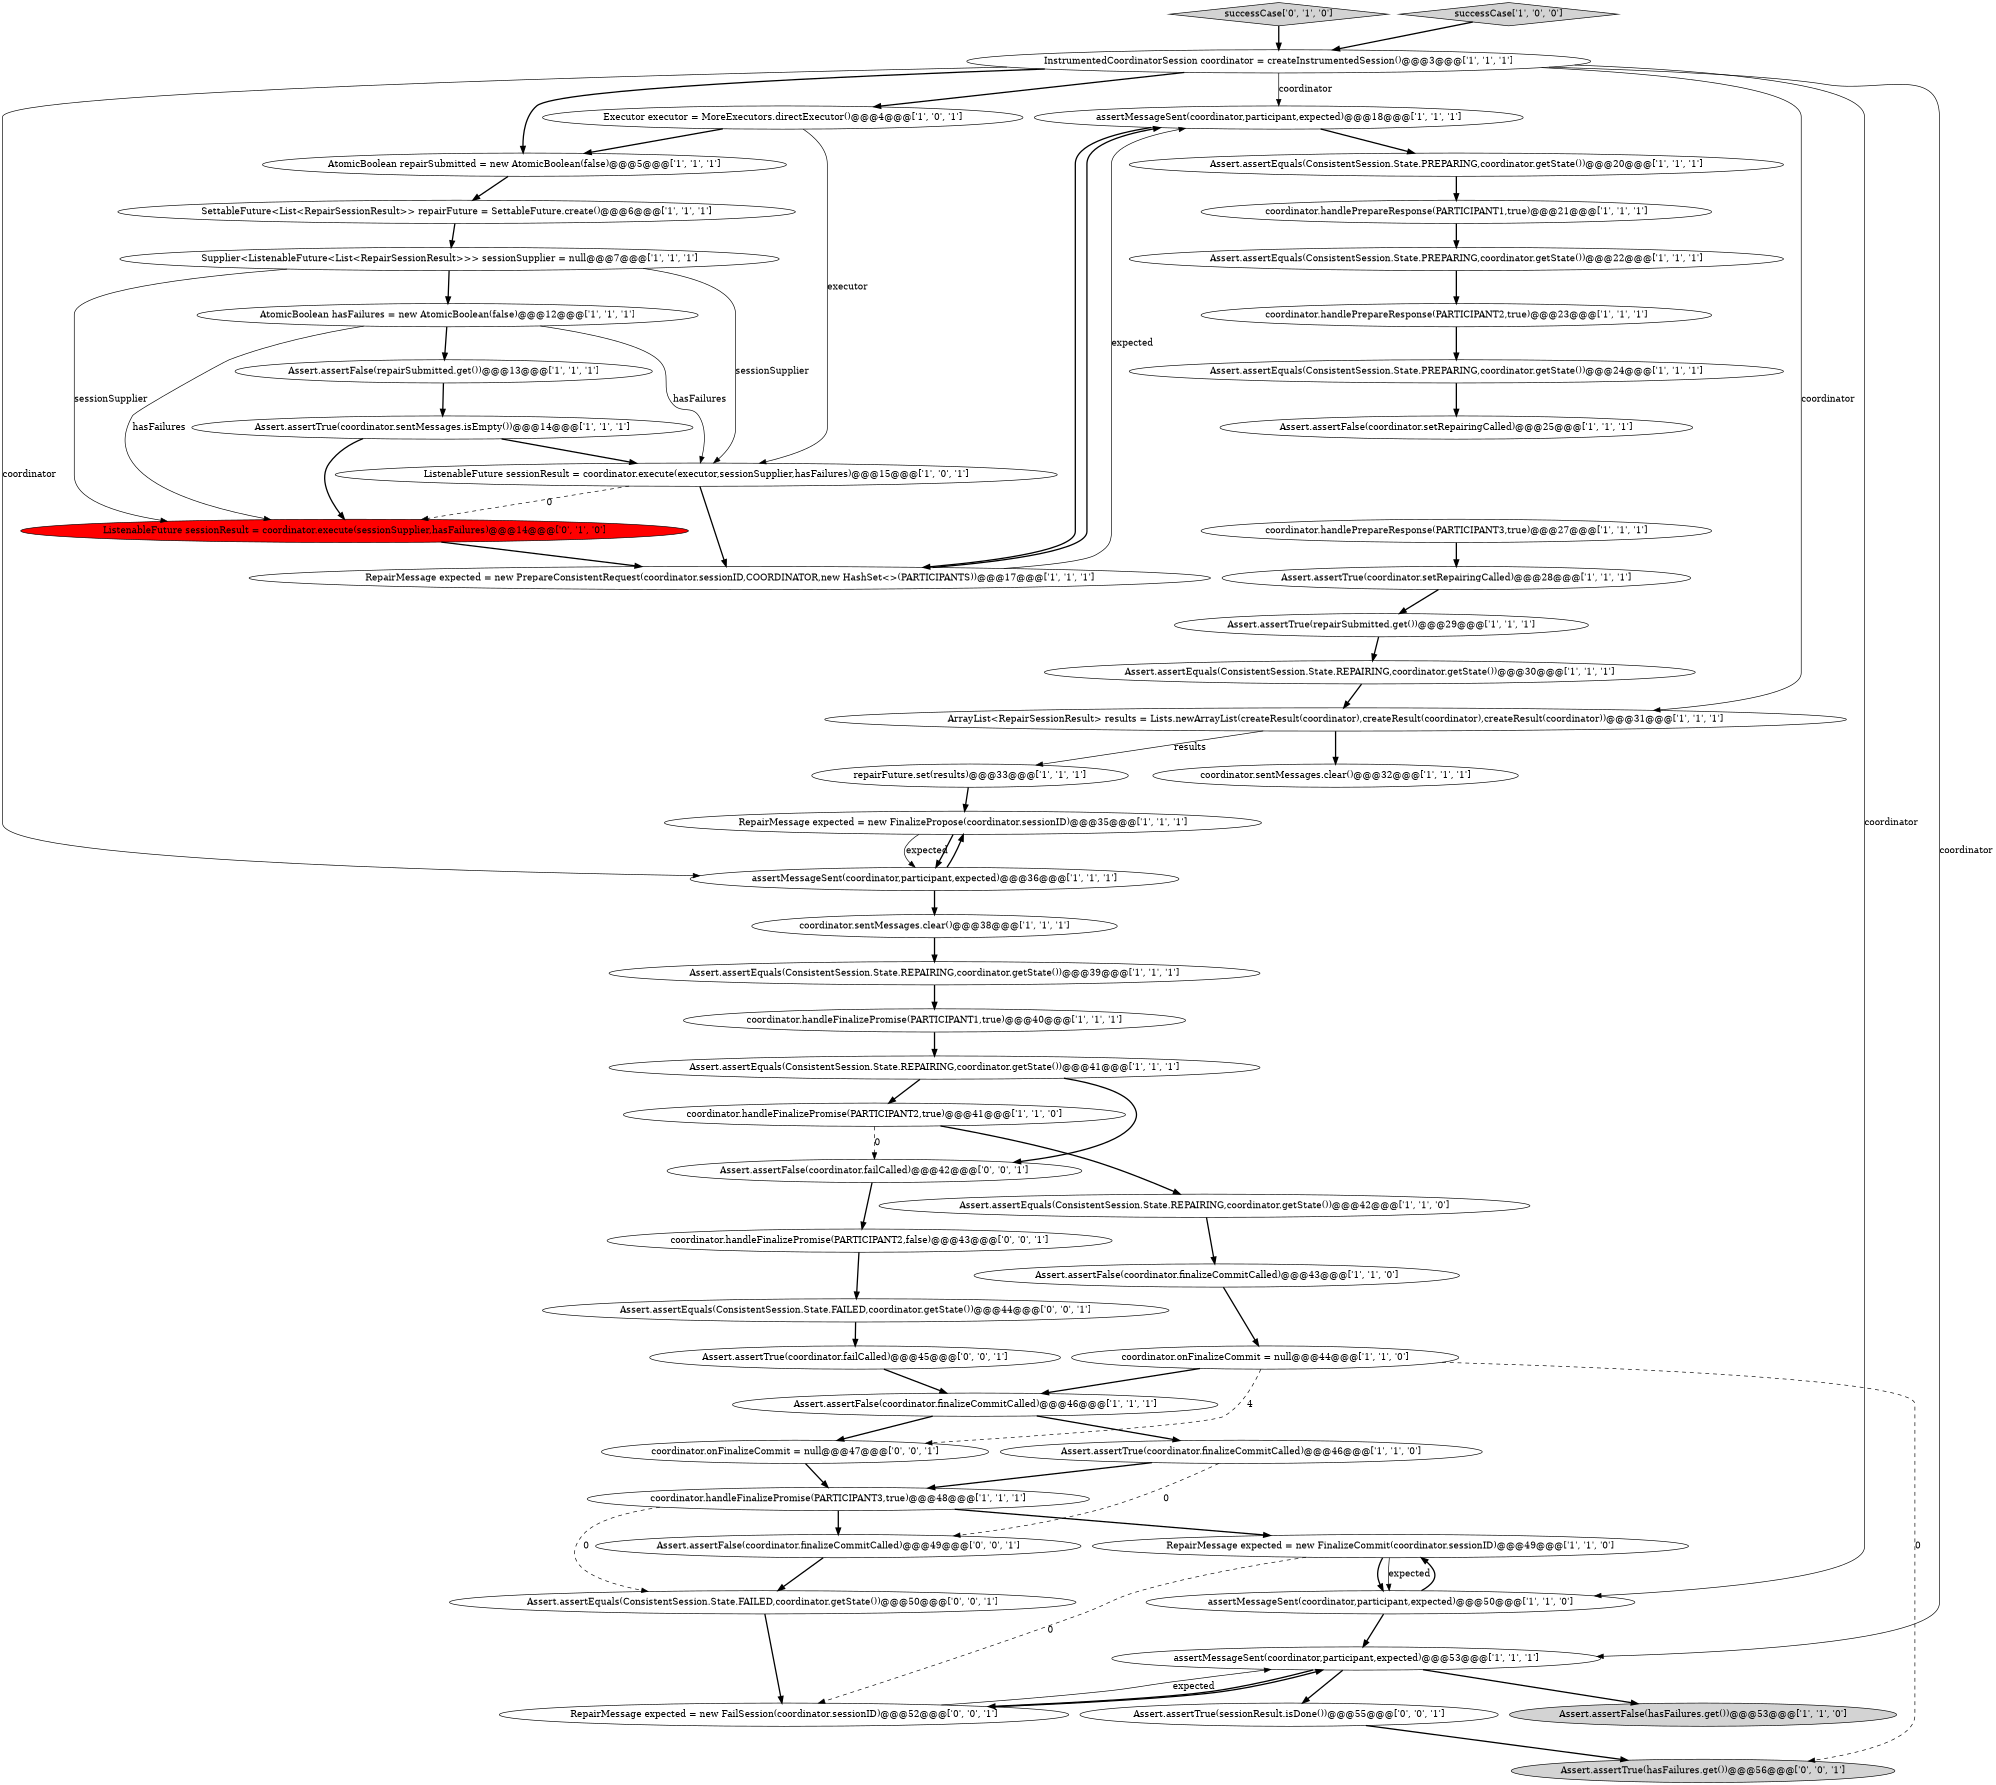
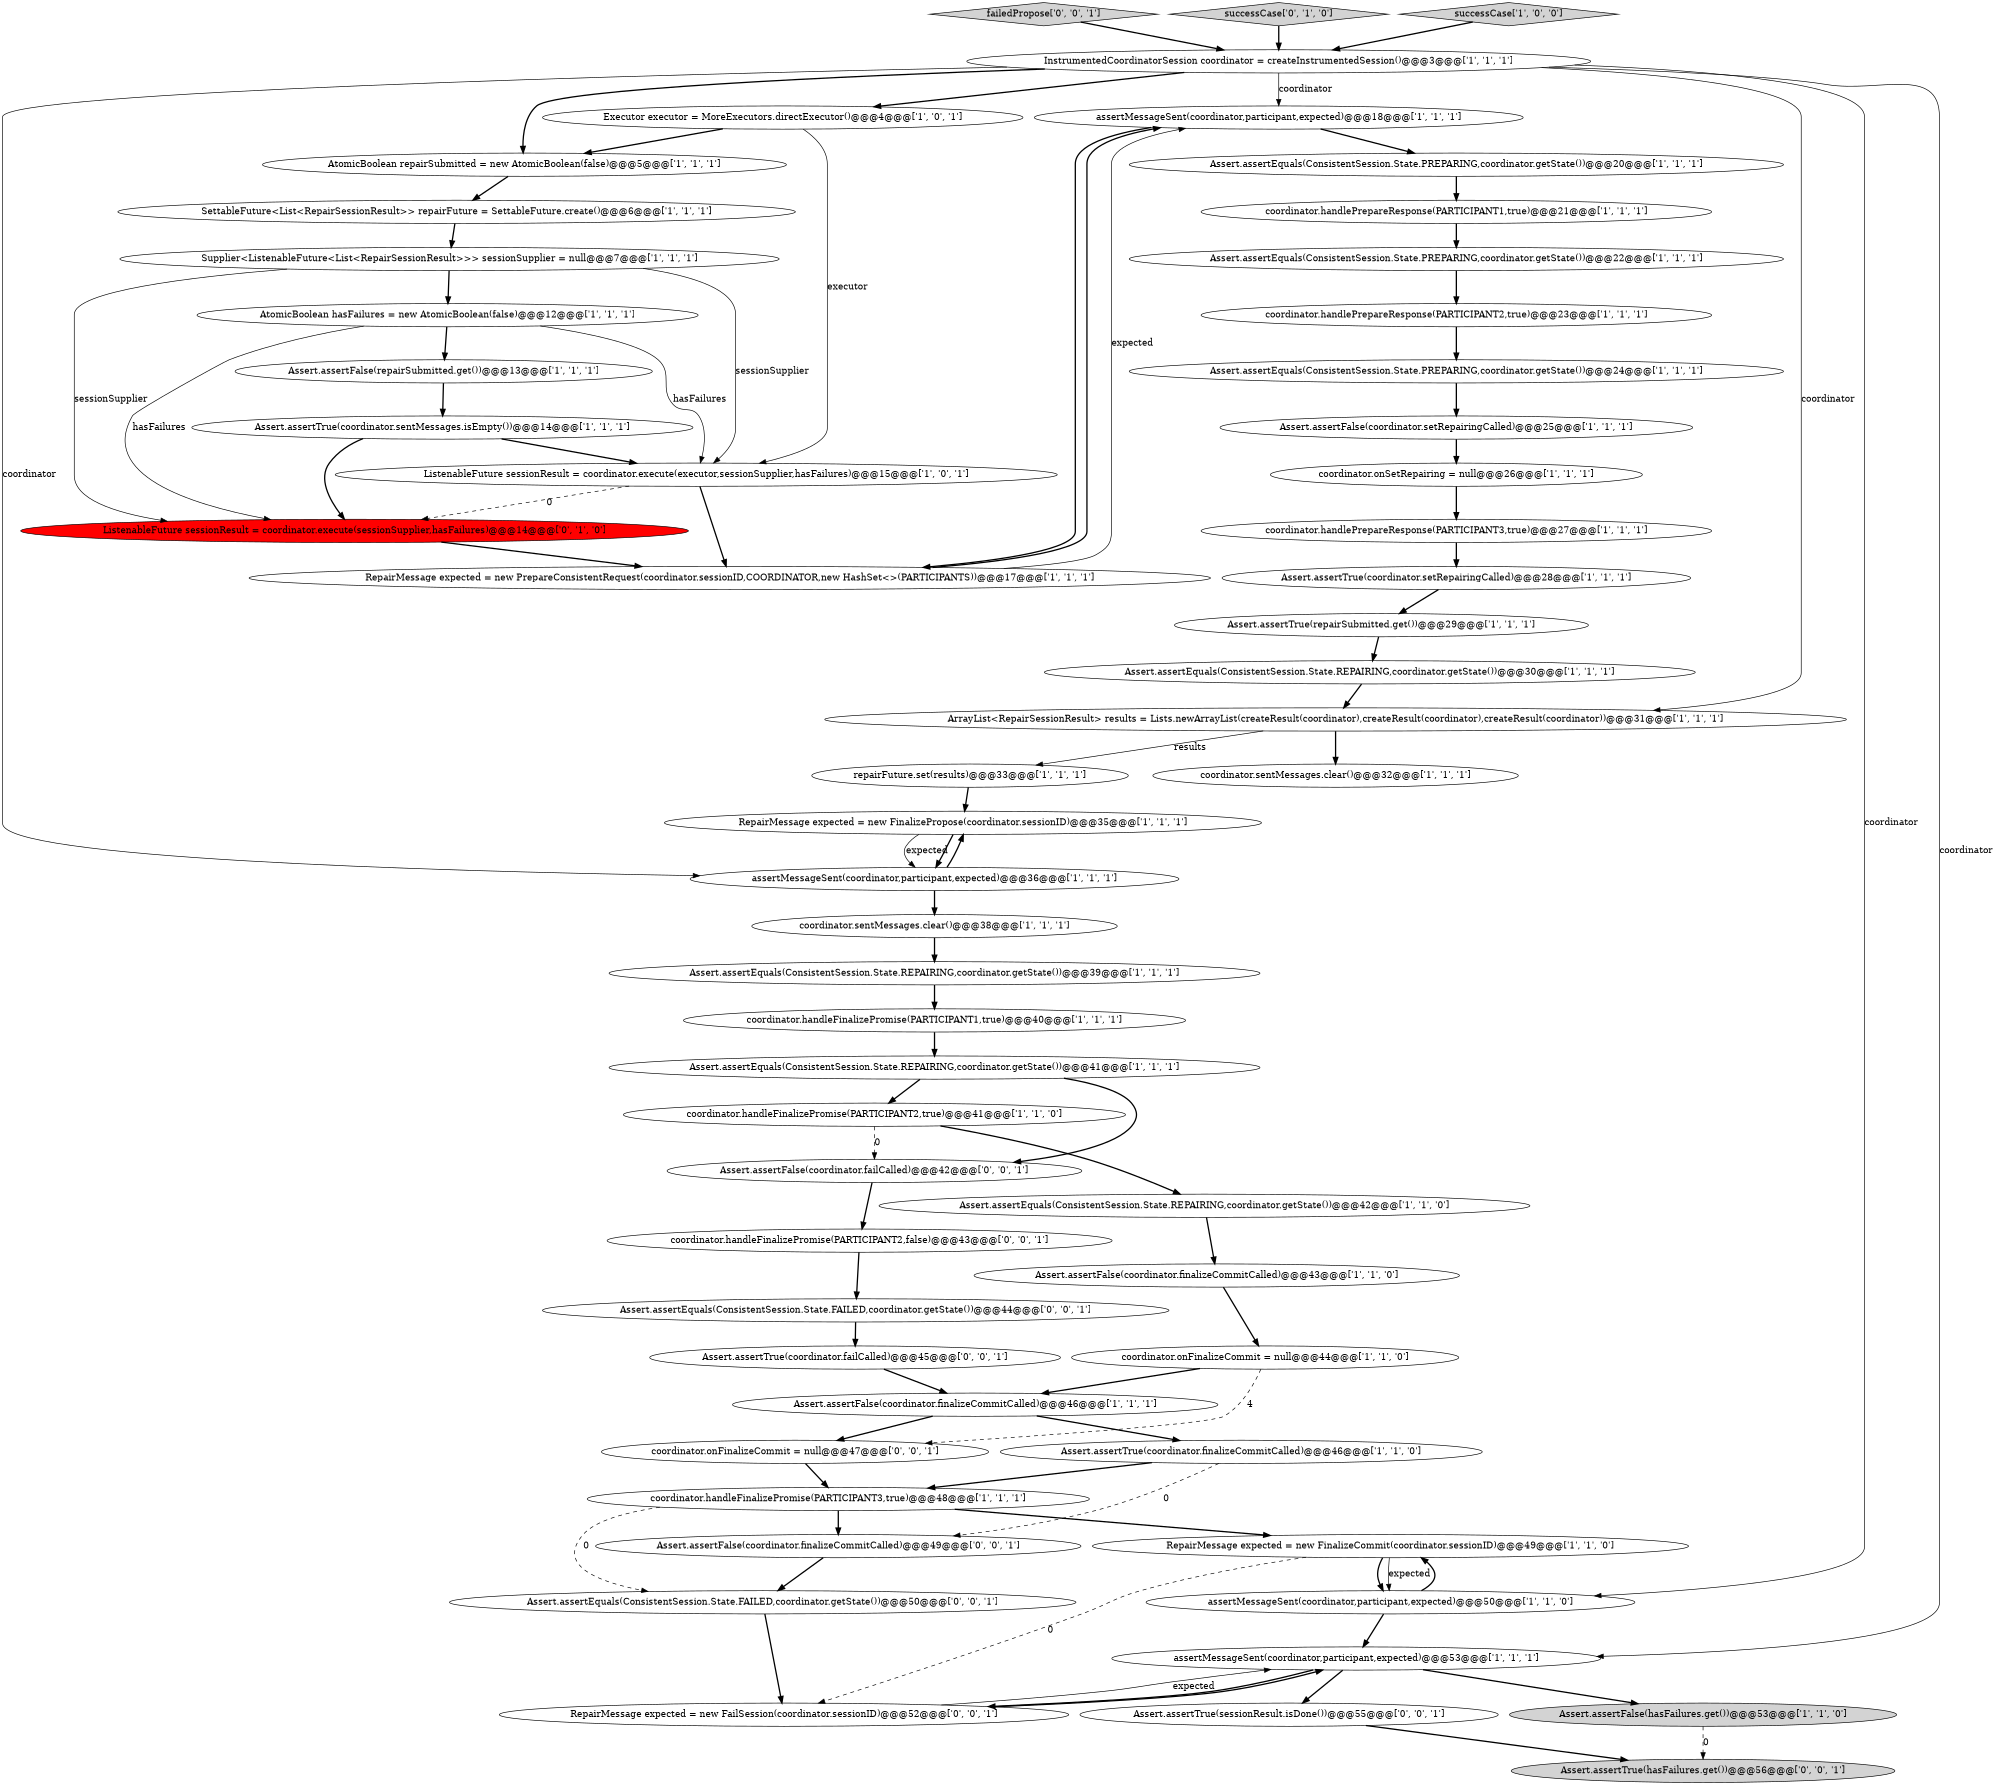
node "failedPropose['0', '0', '1']": added
node "coordinator.onSetRepairing = null@@@26@@@['1', '1', '1']": added
edge "coordinator.onFinalizeCommit = null@@@44@@@['1', '1', '0']" -> "Assert.assertTrue(hasFailures.get())@@@56@@@['0', '0', '1']": now "Assert.assertFalse(hasFailures.get())@@@53@@@['1', '1', '0']" -> "Assert.assertTrue(hasFailures.get())@@@56@@@['0', '0', '1']"
